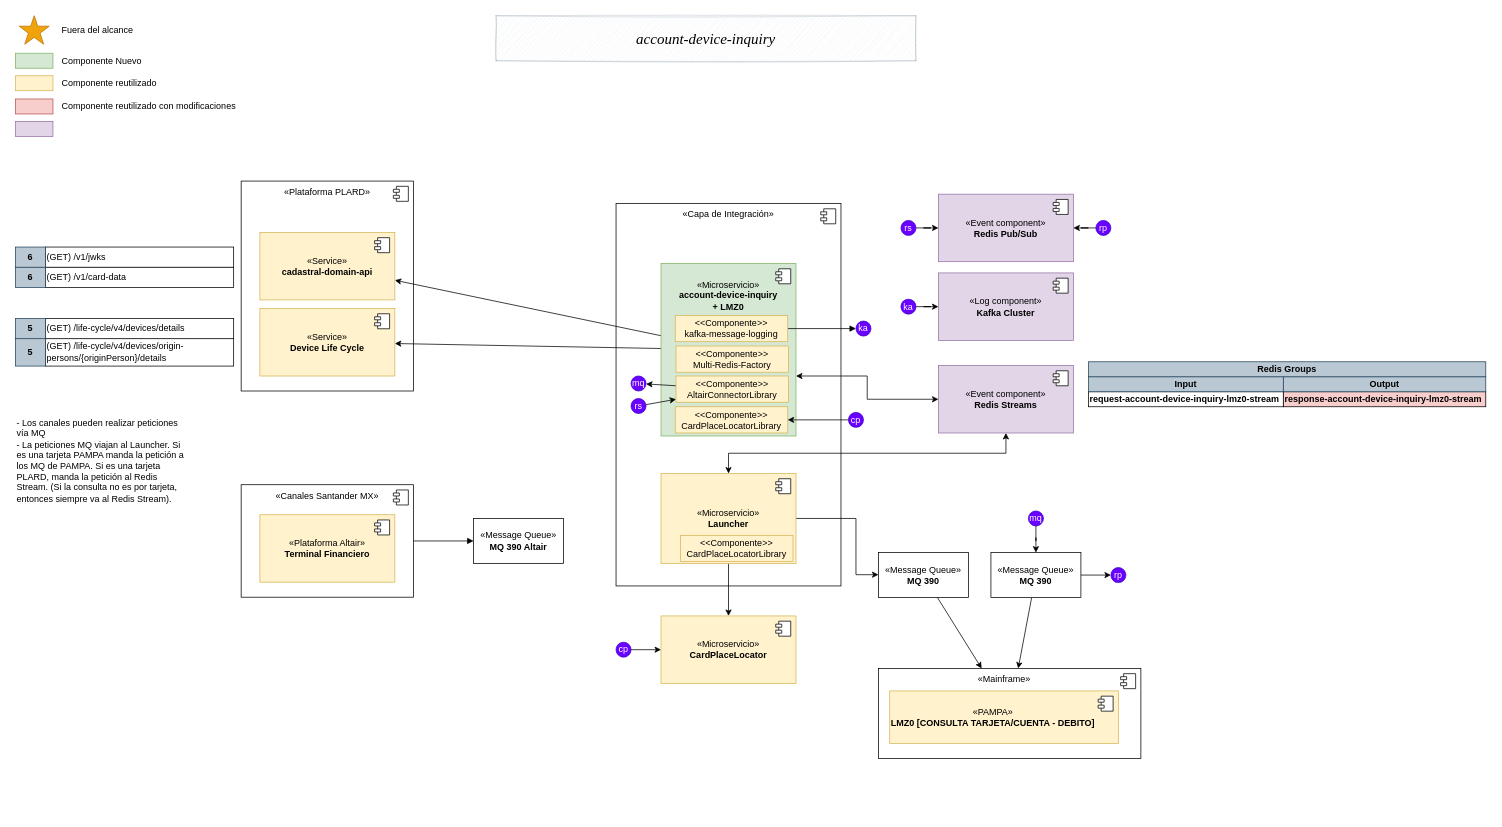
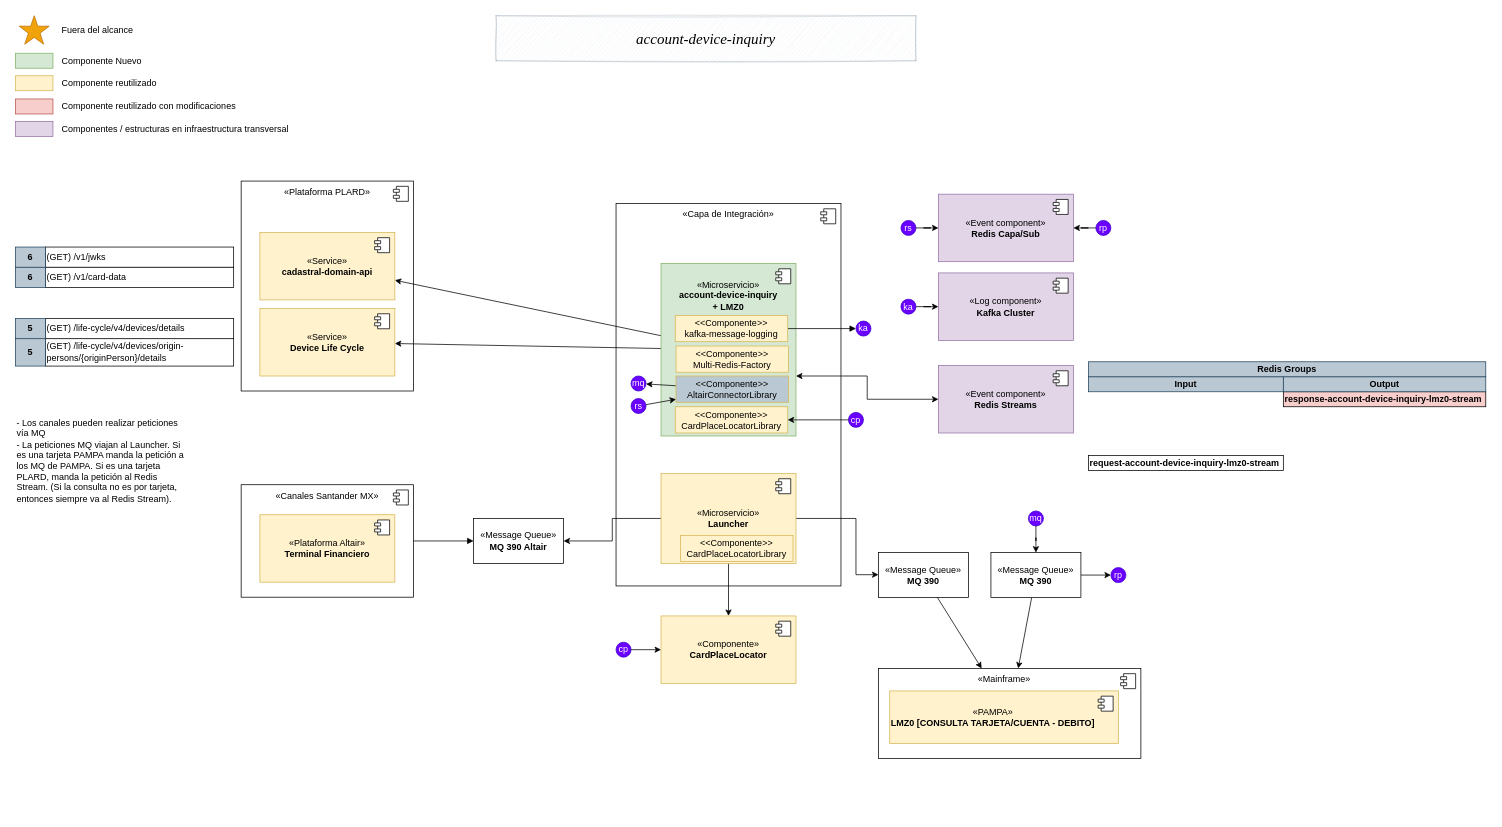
node "Componentes / estructuras en infraestructura transversal": added
node "«Event component» Redis Pub/Sub": label "«Event component» Redis Pub/Sub" -> "«Event component» Redis Capa/Sub"
node "<<Componente>> AltairConnectorLibrary": fillcolor #fff2cc -> #bac8d3
node "request-account-device-inquiry-lmz0-stream": moved (1186, 399) -> (1186, 463)
edge "«Event component» Redis Streams" -- "«Microservicio» Launcher": removed
edge "«Microservicio» Launcher" -> "«Message Queue» MQ 390 Altair": added
node "«Microservicio» CardPlaceLocator": label "«Microservicio» CardPlaceLocator" -> "«Componente» CardPlaceLocator"
